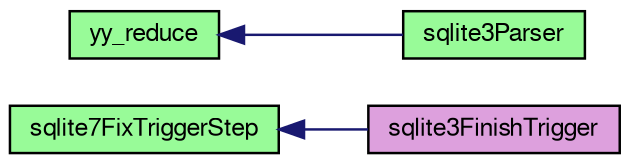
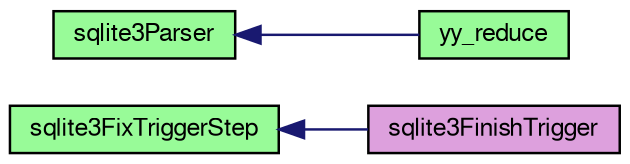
edge "sqlite3Parser" -> "yy_reduce": reversed
node "sqlite7FixTriggerStep": label "sqlite7FixTriggerStep" -> "sqlite3FixTriggerStep"
